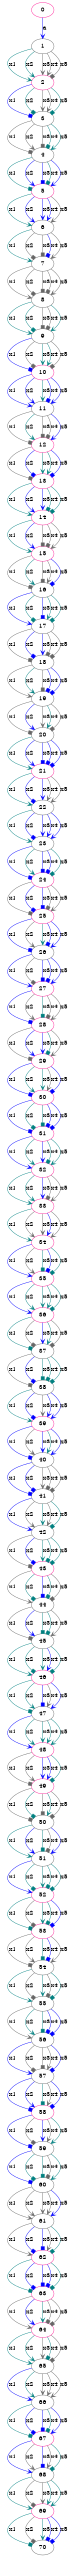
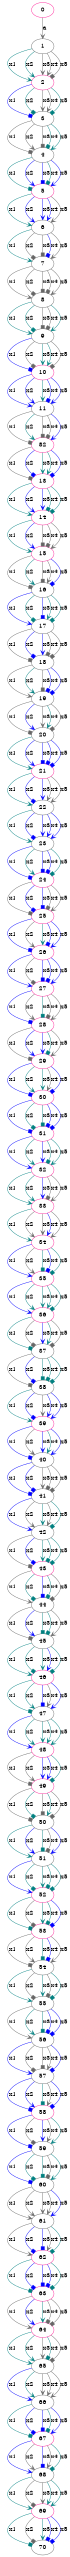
edge "0" -> "1": color blue -> gray40
node "12": label "12" -> "82"
node "26": color gray40 -> deeppink
